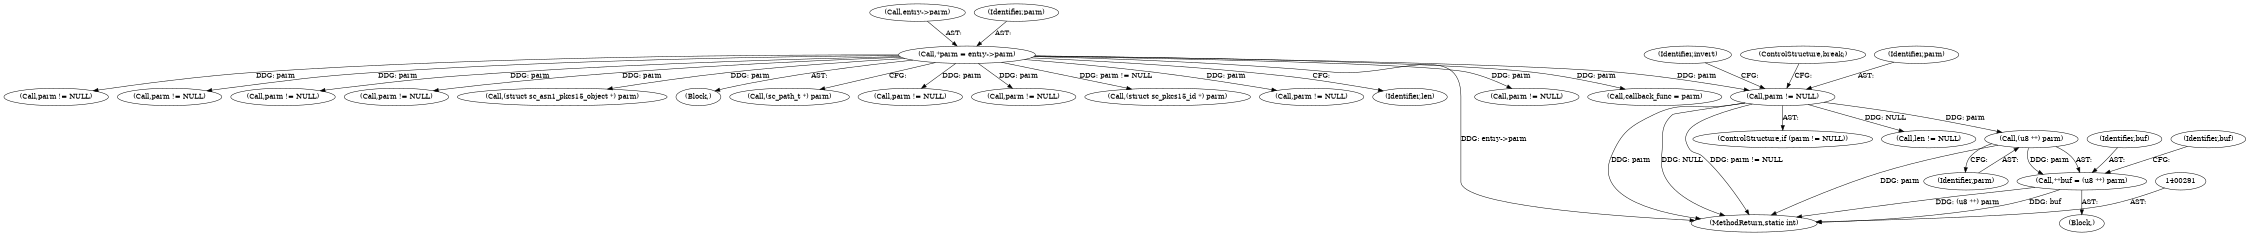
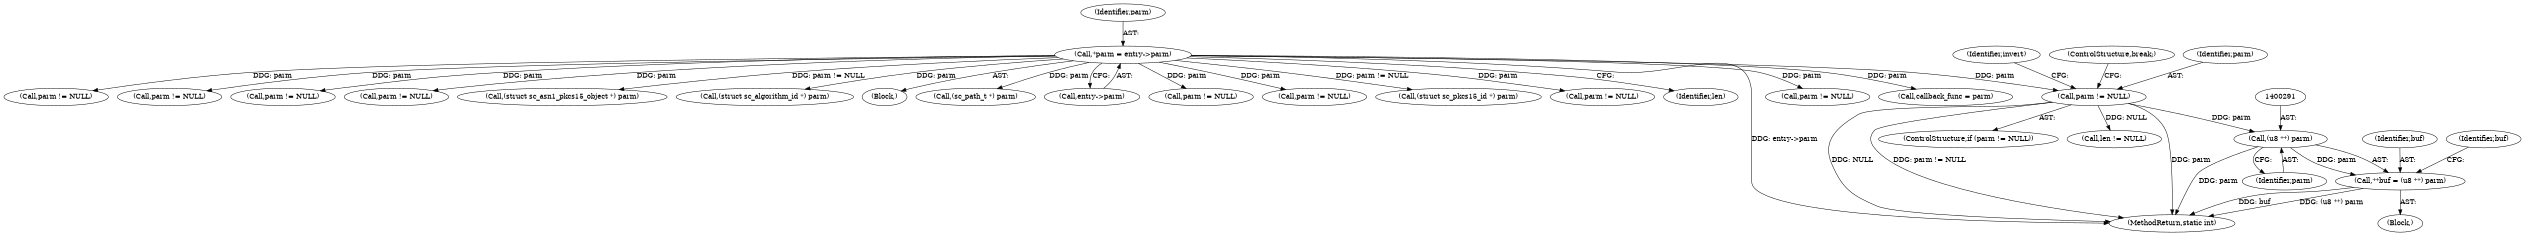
edge "(Call,*parm = entry->parm)" -> "(Call,entry->parm)": added, label "CFG:"
edge "(Call,*parm = entry->parm)" -> "(Call,(struct sc_asn1_pkcs15_object *) parm)": label "DDG: parm" -> "DDG: parm != NULL"
edge "(Call,*parm = entry->parm)" -> "(Call,(sc_path_t *) parm)": label "CFG: " -> "DDG: parm"
node "(Call,(struct sc_algorithm_id *) parm)": added
edge "1400291" -> "(MethodReturn,static int)": now "1400291" -> "(Call,(u8 **) parm)"
